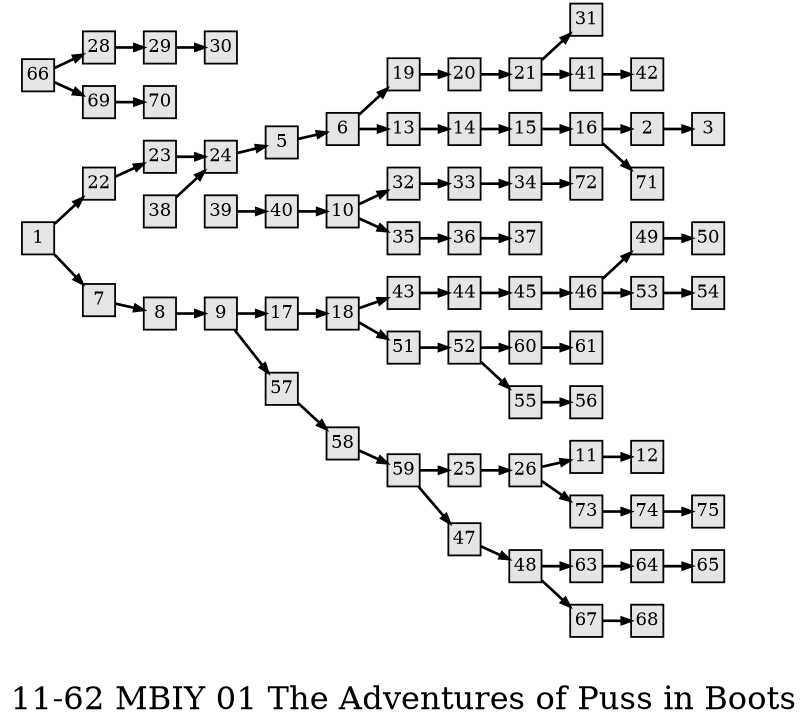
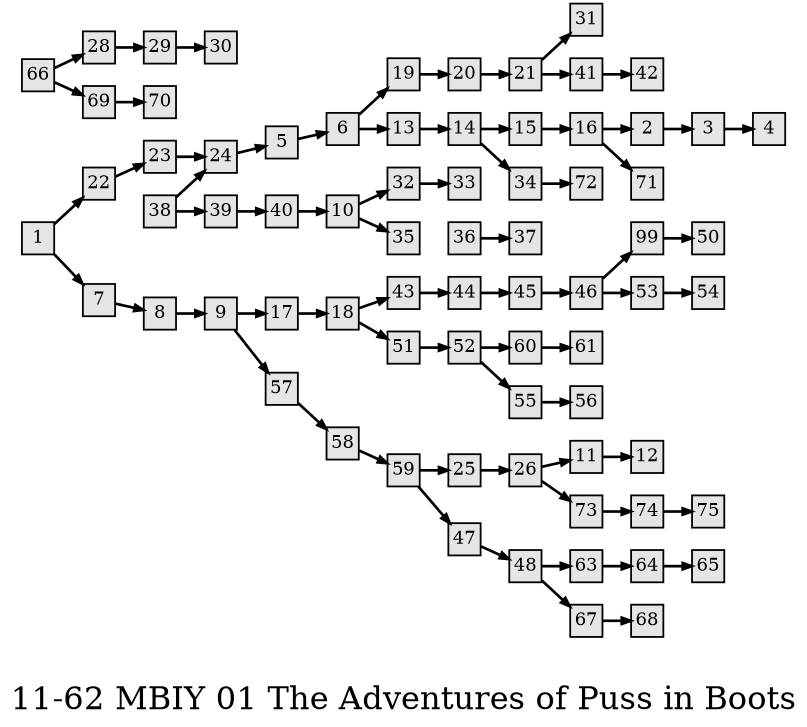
node "4": added
edge "33" -> "34": now "14" -> "34"
edge "38" -> "39": added
edge "35" -> "36": removed
node "49": label "49" -> "99"
